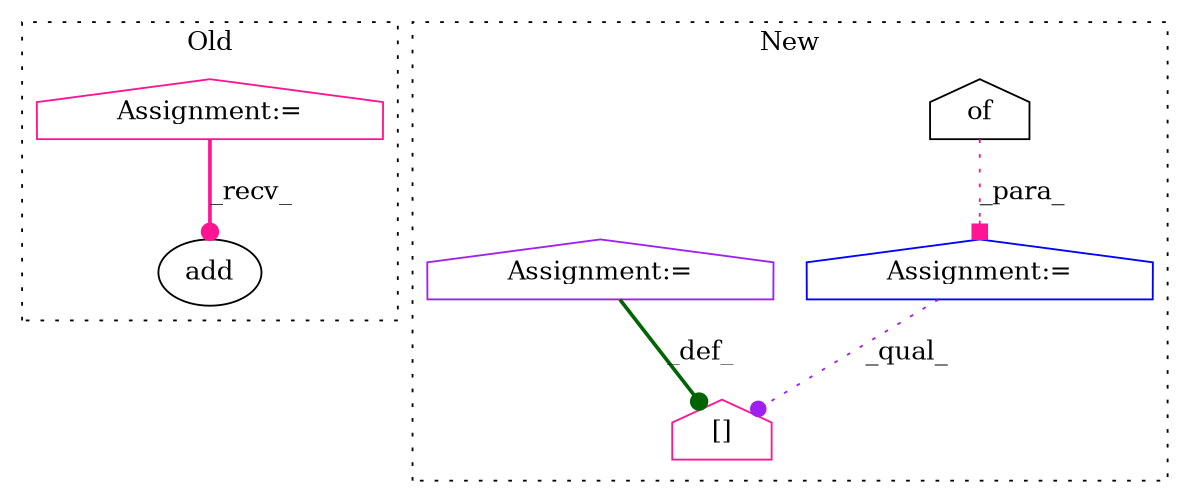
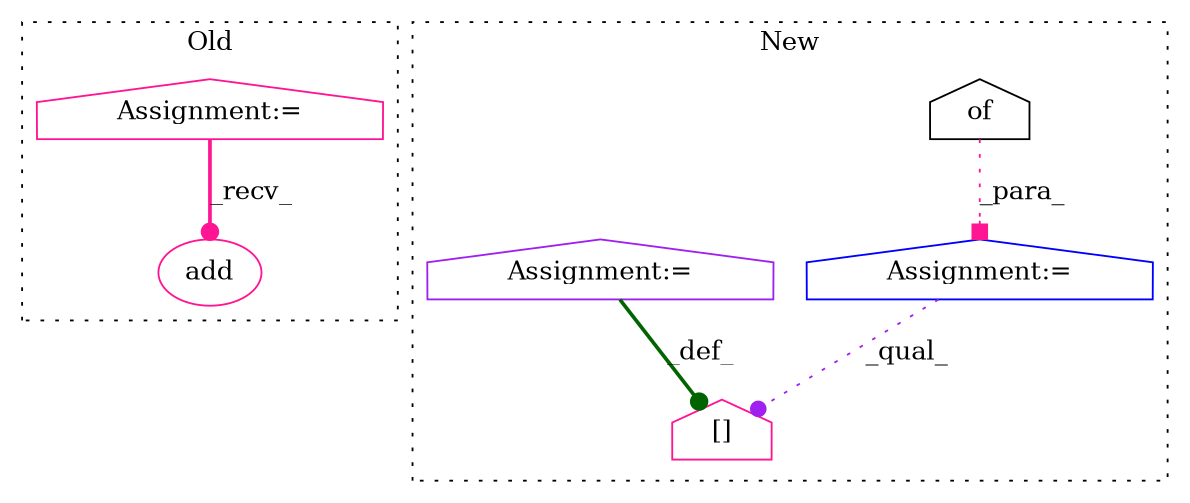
node "add": color black -> deeppink
